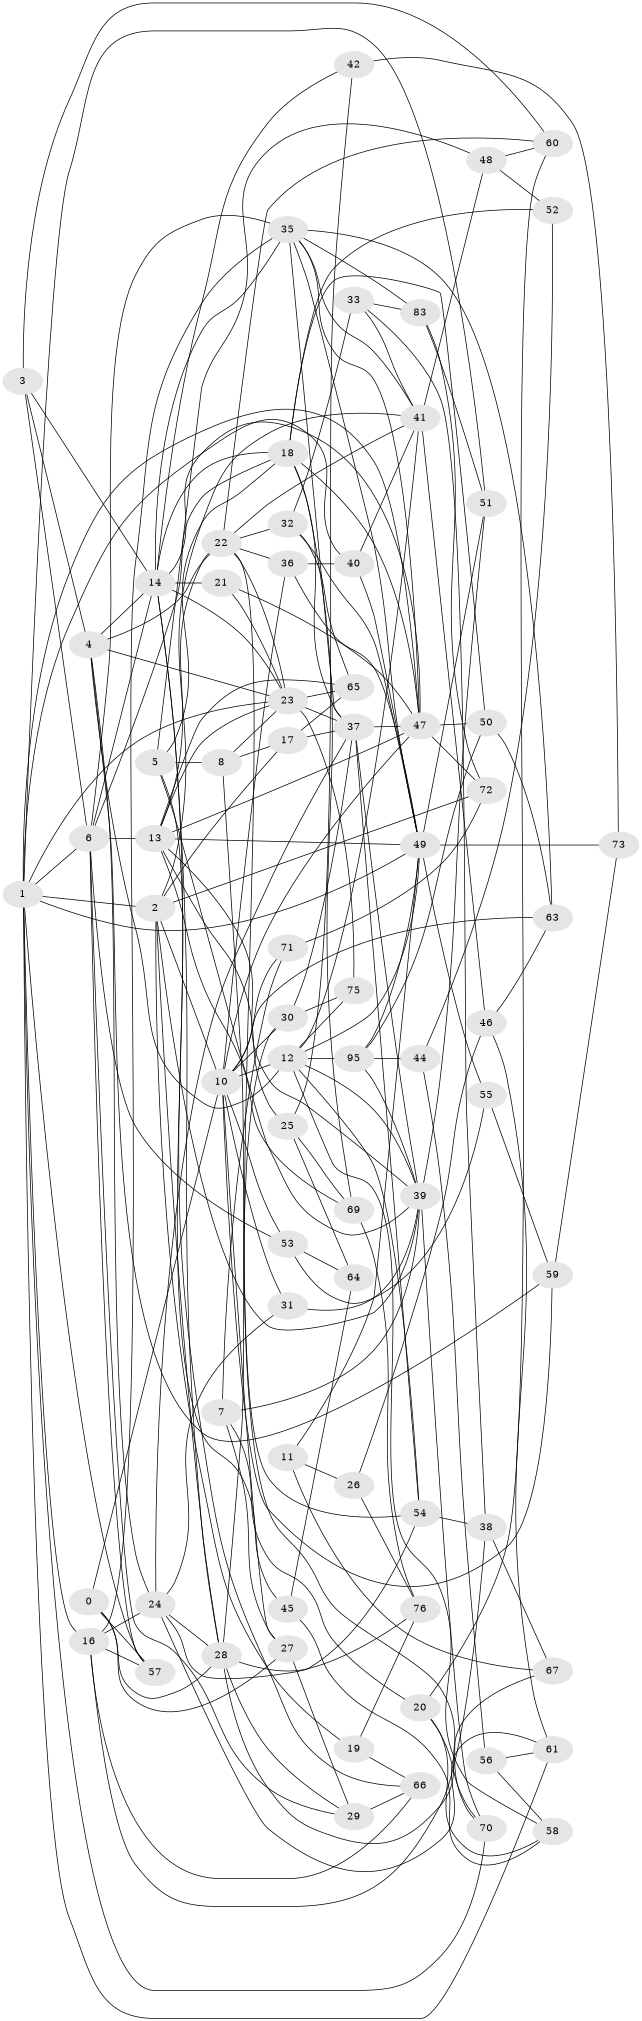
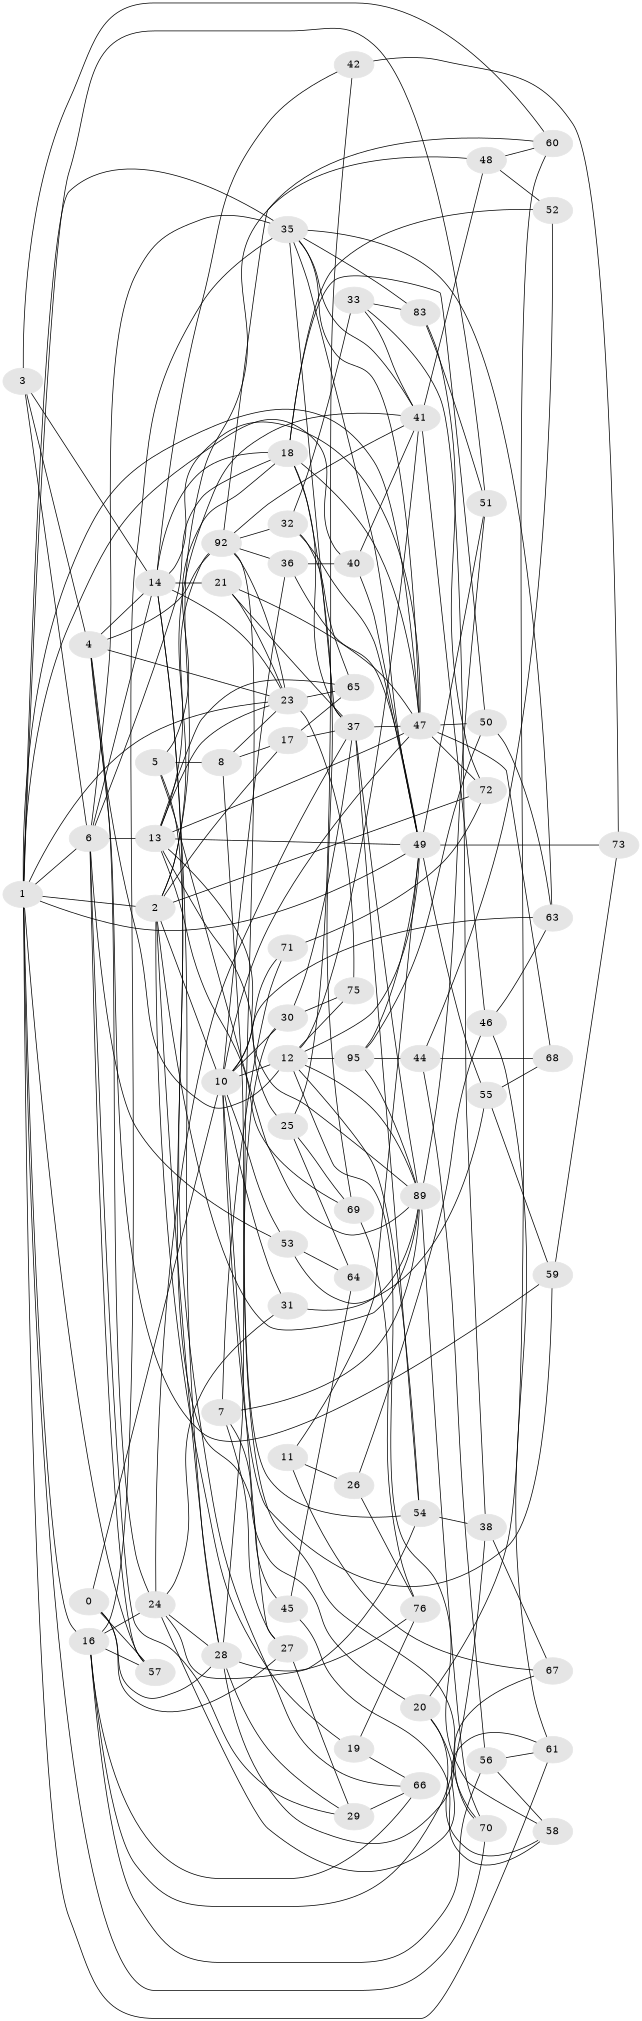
edge "48" -- "5": now "48" -- "2"
edge "35" -- "14": now "35" -- "1"
node "22": label "22" -> "92"
edge "23" -- "37": now "21" -- "37"
node "68": added
node "39": label "39" -> "89"
edge "16" -- "56": added
